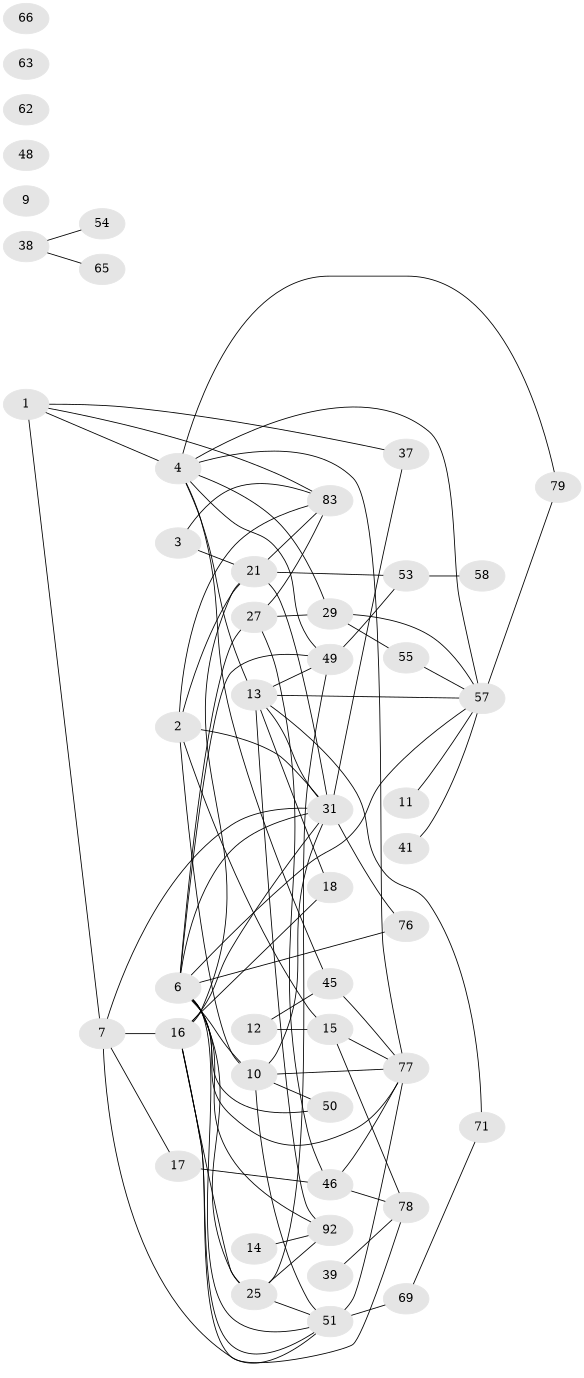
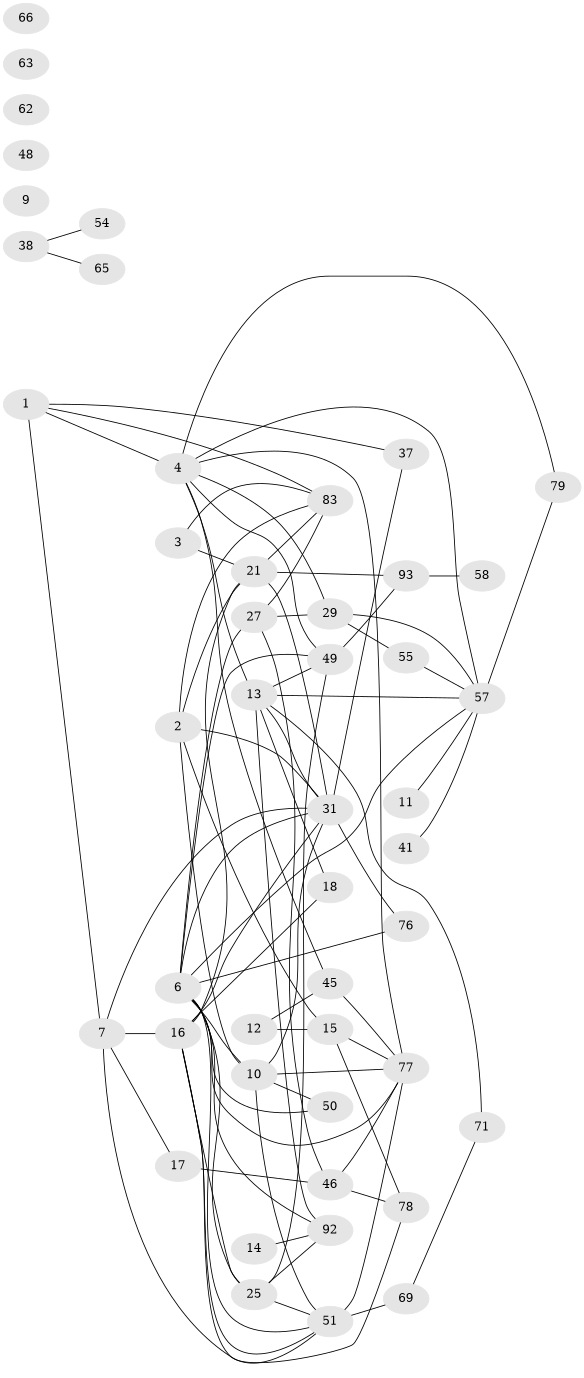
node "53": label "53" -> "93"
node "39": removed
